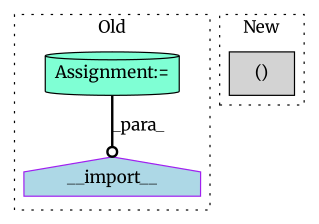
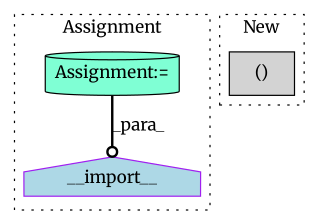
cluster "Old": label "Old" -> "Assignment"
